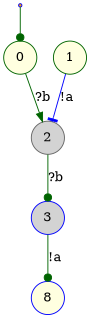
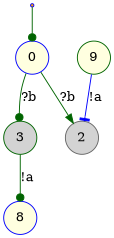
node "0": color darkgreen -> blue
node "1": label "1" -> "9"
edge "2" -> "3": now "0" -> "3"
node "3": color blue -> darkgreen
